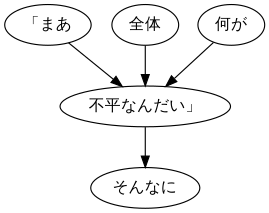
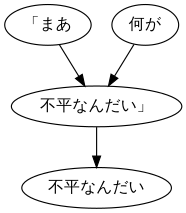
node "全体": removed
node "そんなに": label "そんなに" -> "不平なんだい"
